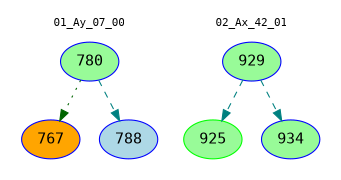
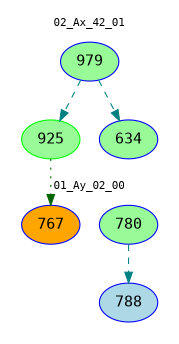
cluster "01_Ay_07_00": label "01_Ay_07_00" -> "01_Ay_02_00"
node "929": label "929" -> "979"
edge "780" -> "767": now "925" -> "767"
node "934": label "934" -> "634"
